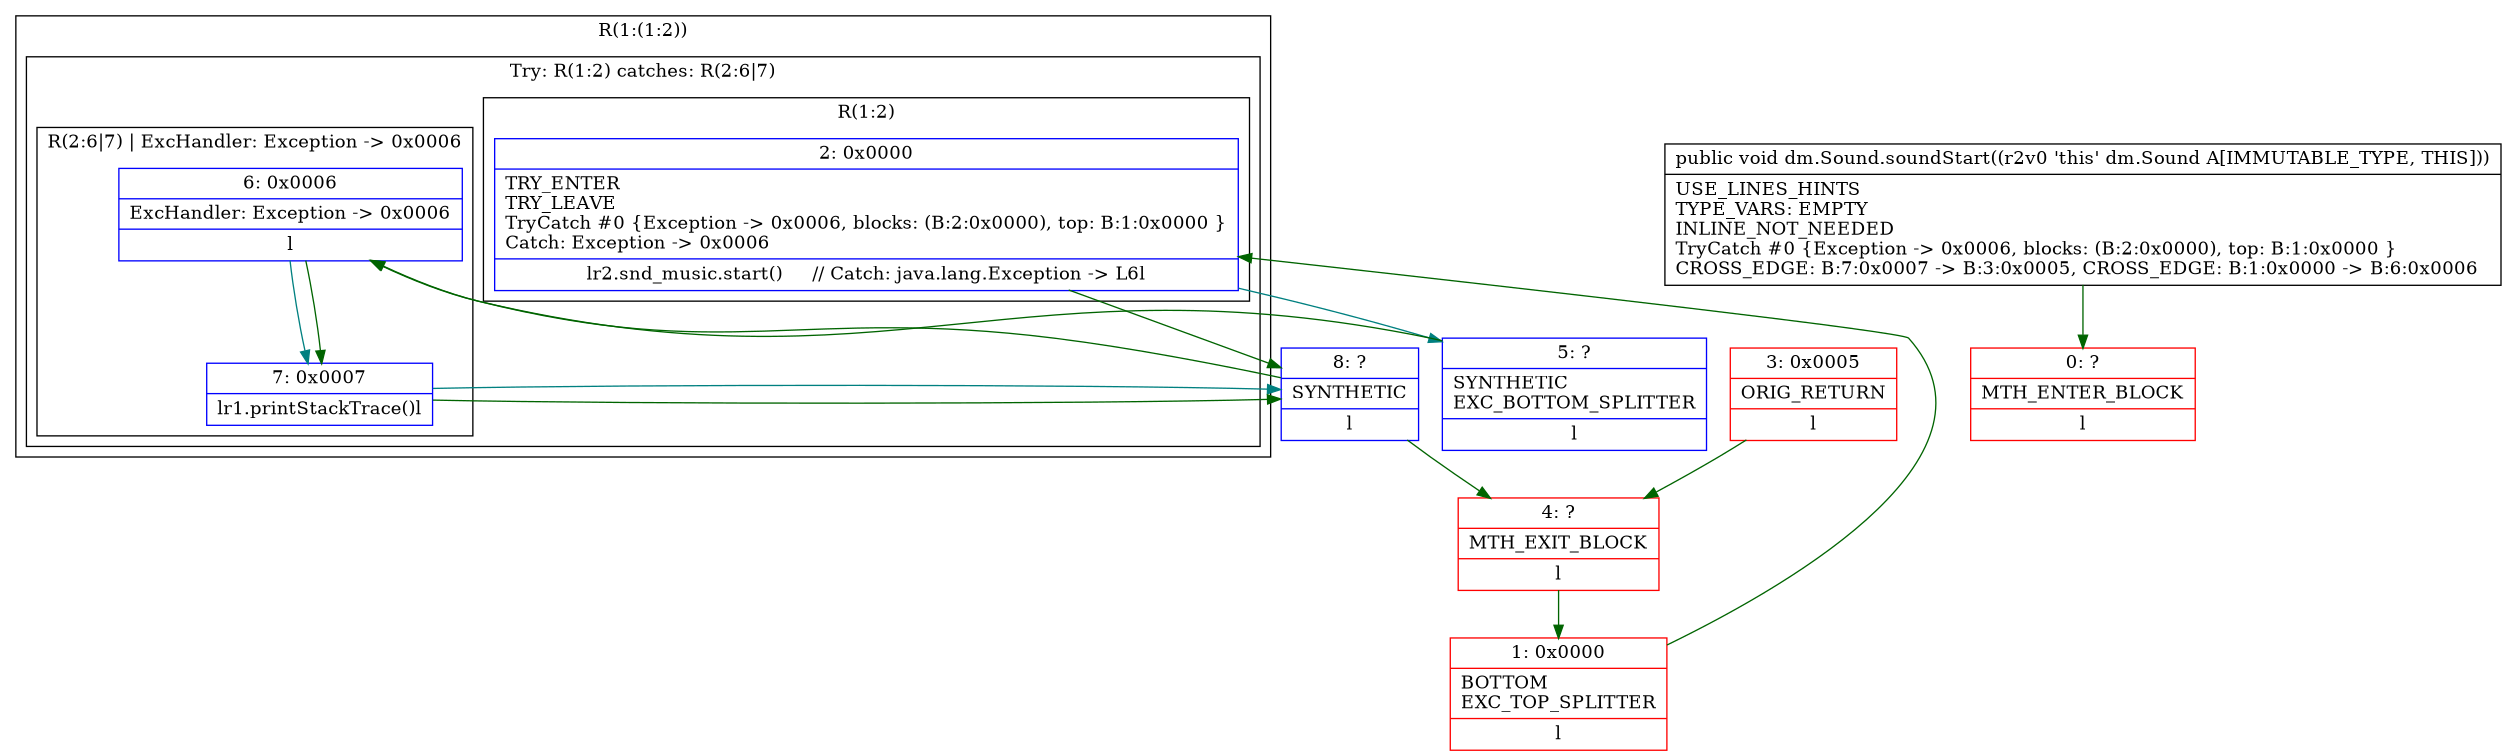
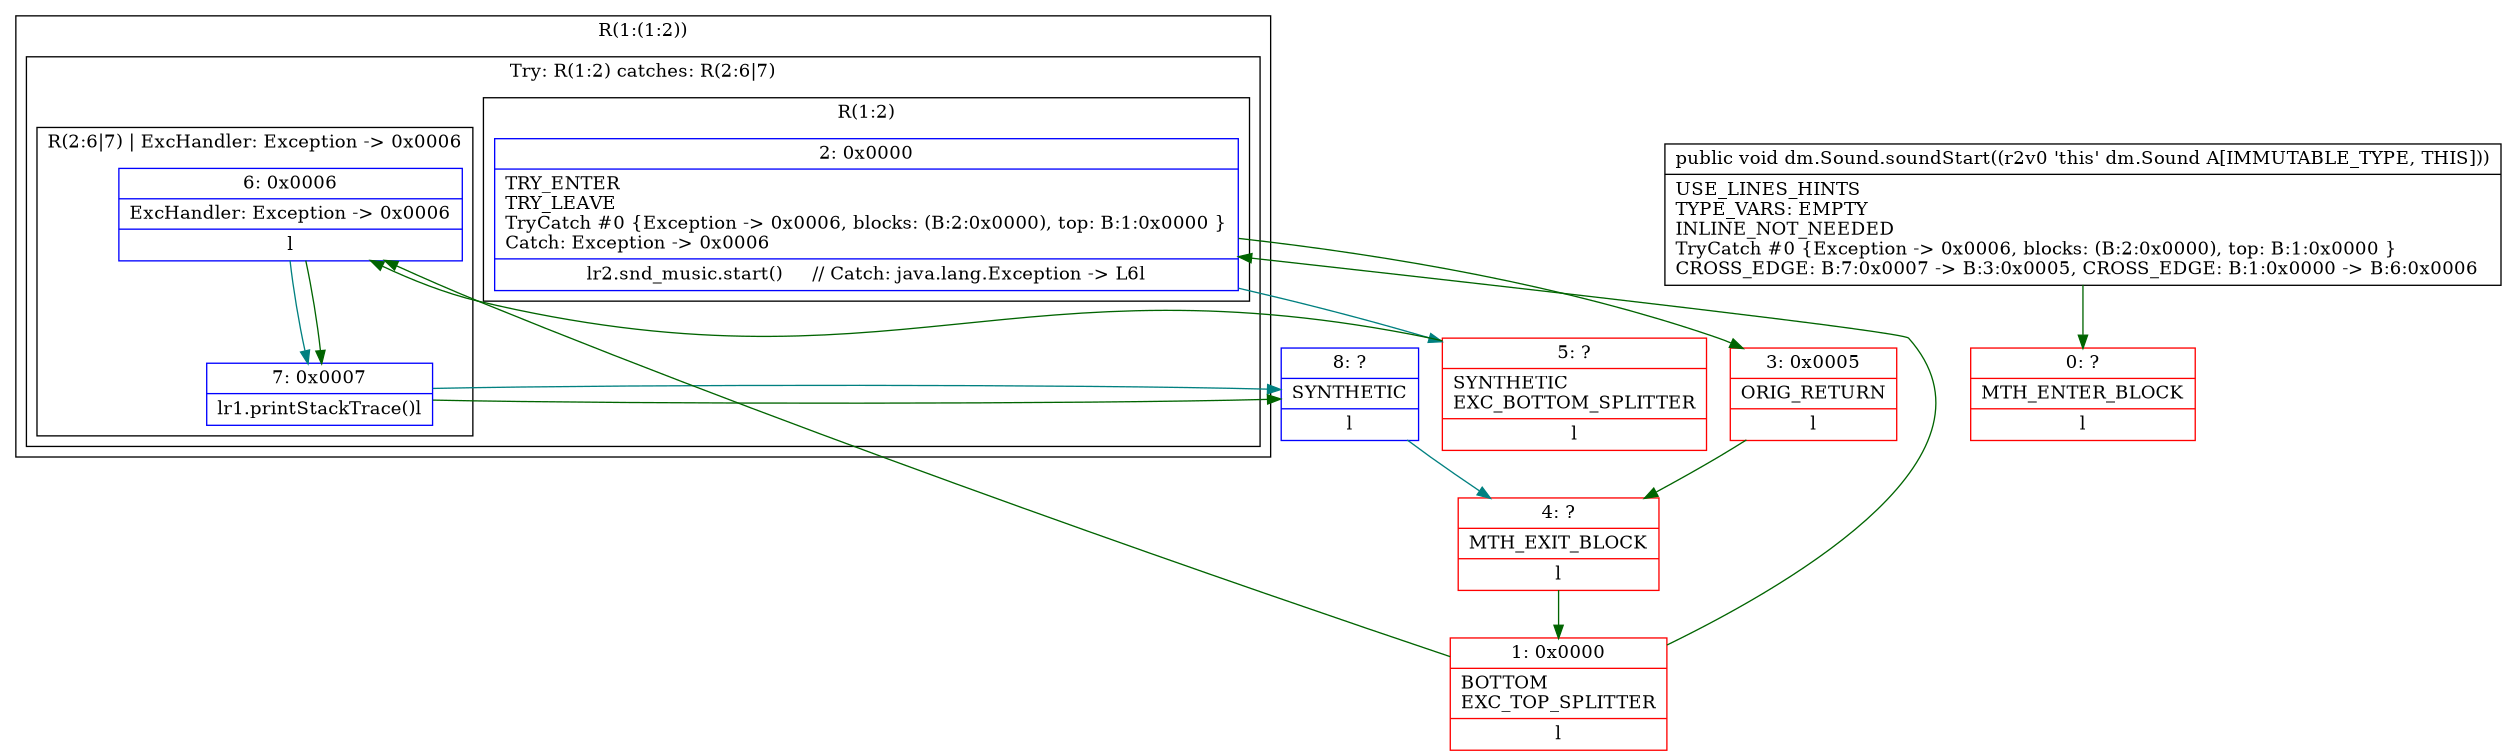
edge "2: 0x0000" -> "8: ?": now "2: 0x0000" -> "3: 0x0005"
edge "8: ?" -> "6: 0x0006": now "1: 0x0000" -> "6: 0x0006"
node "5: ?": color blue -> red
edge "8: ?" -> "4: ?": color darkgreen -> teal
